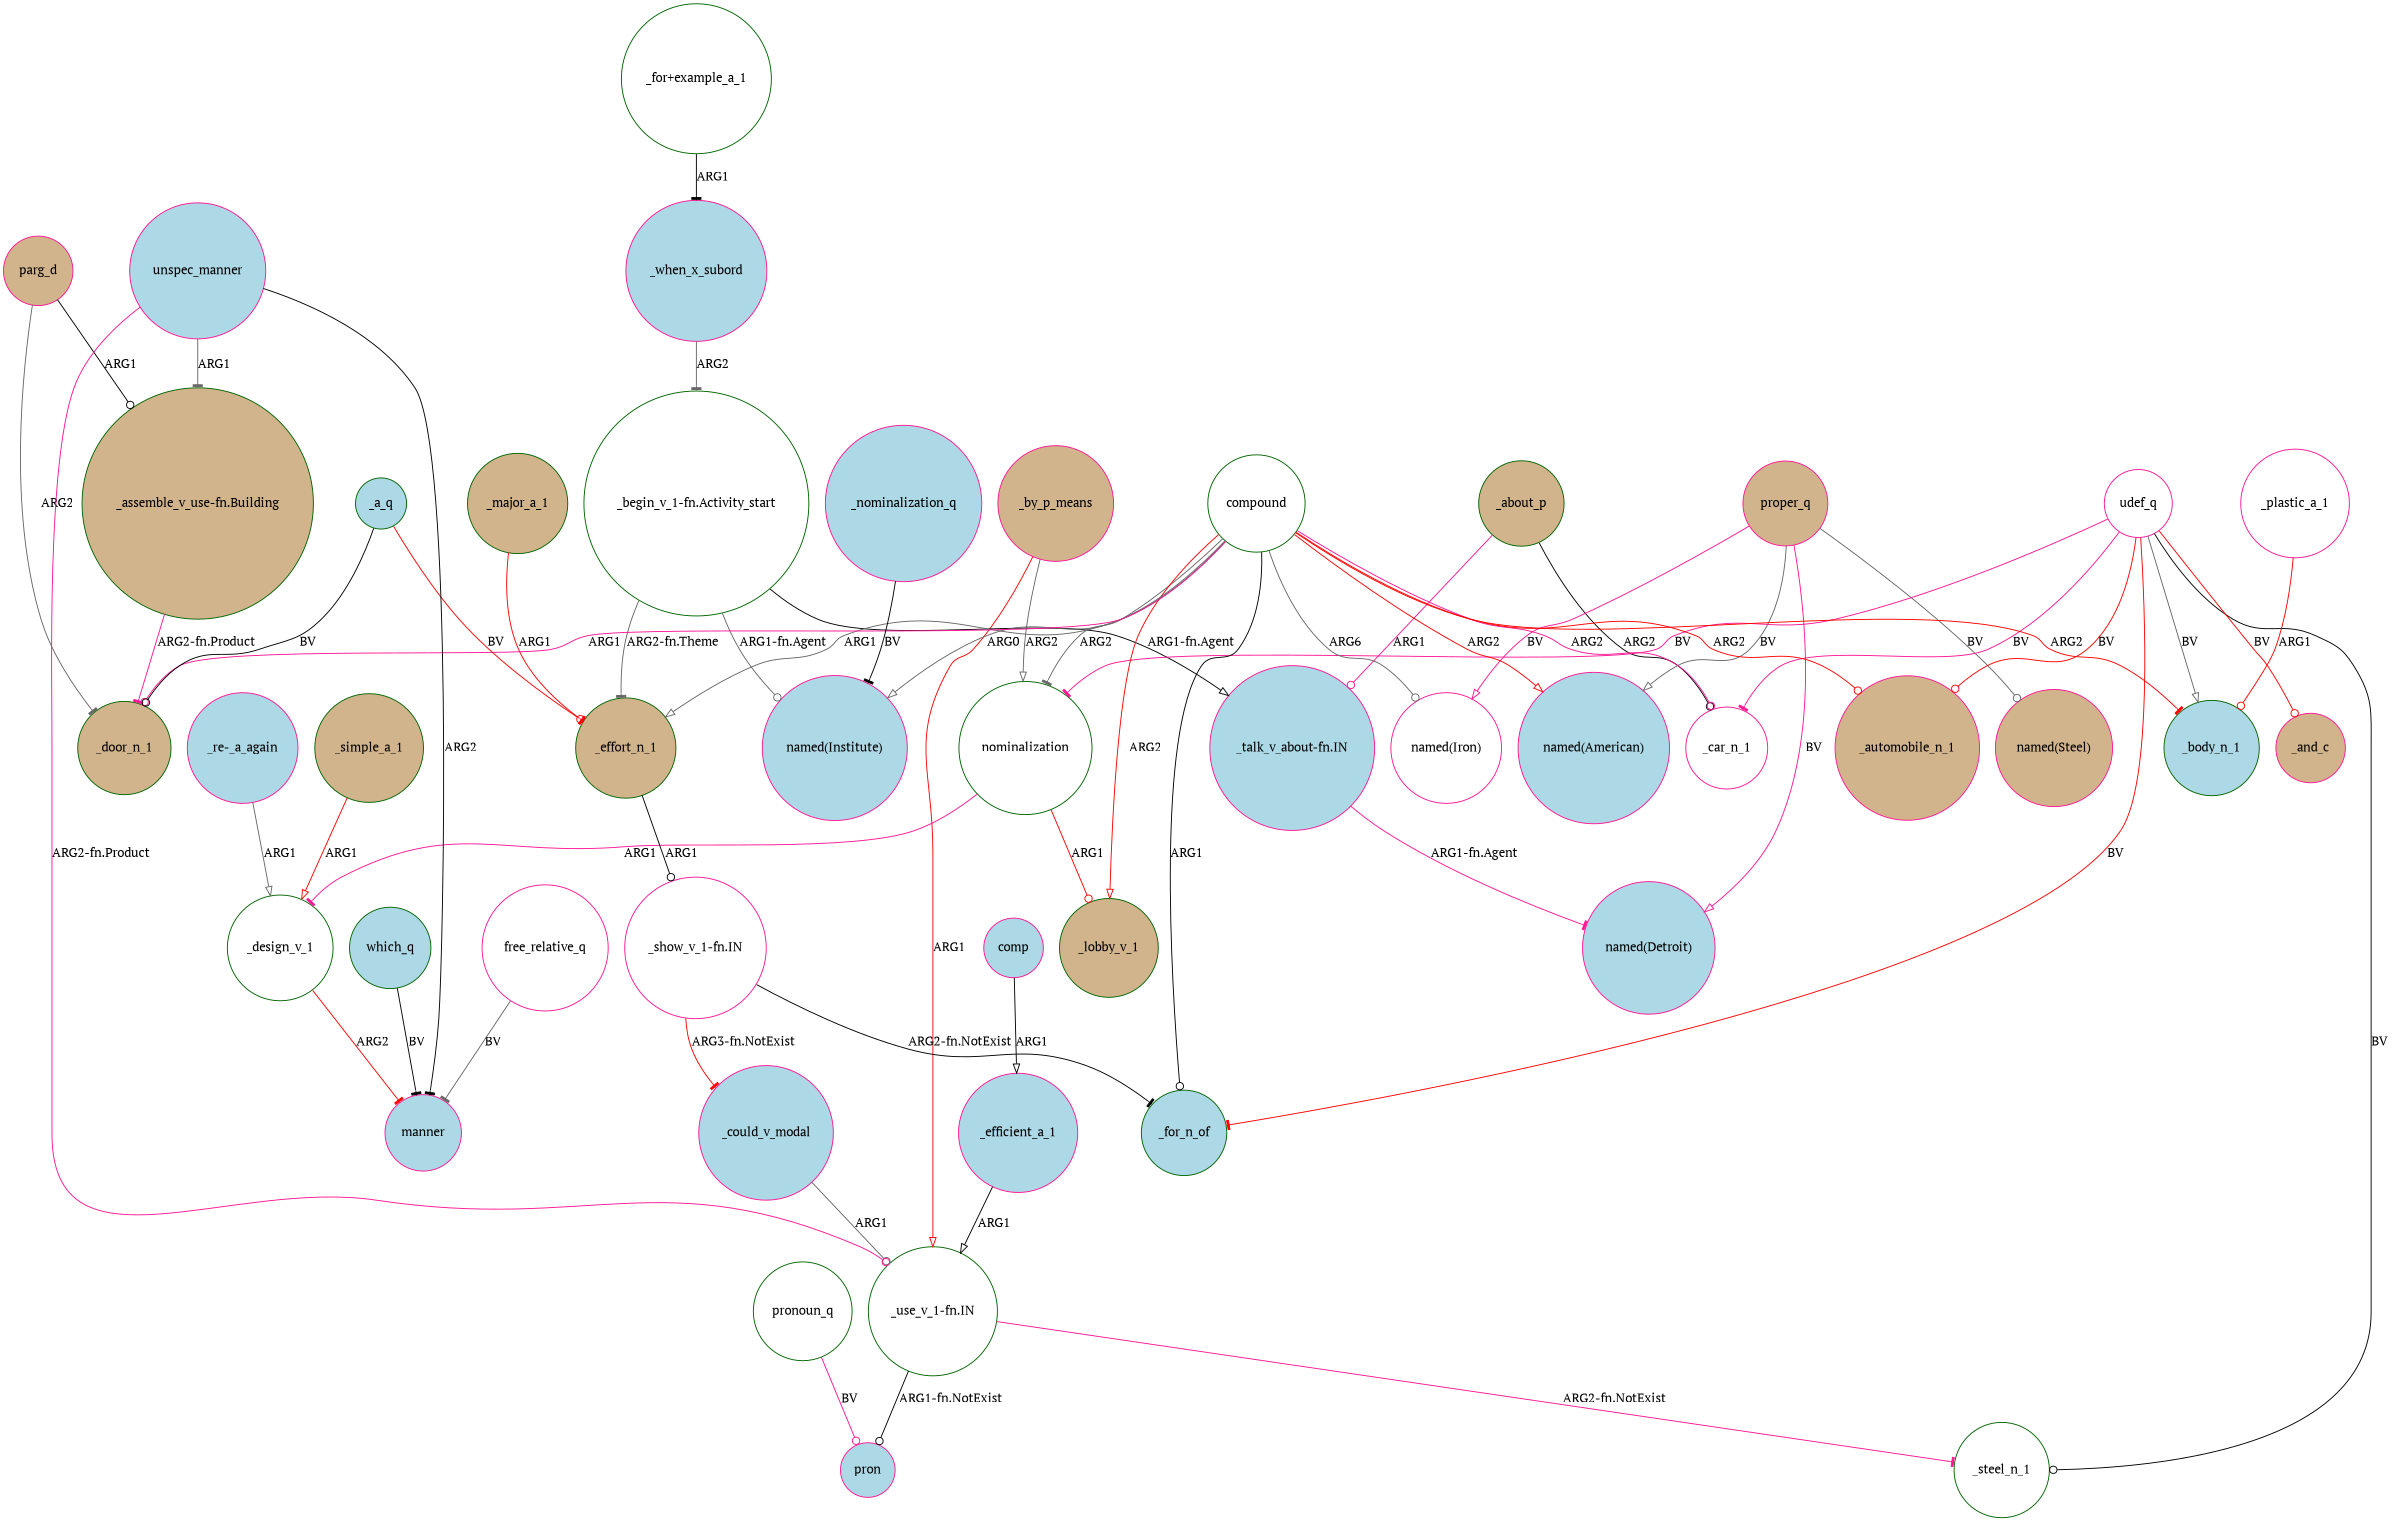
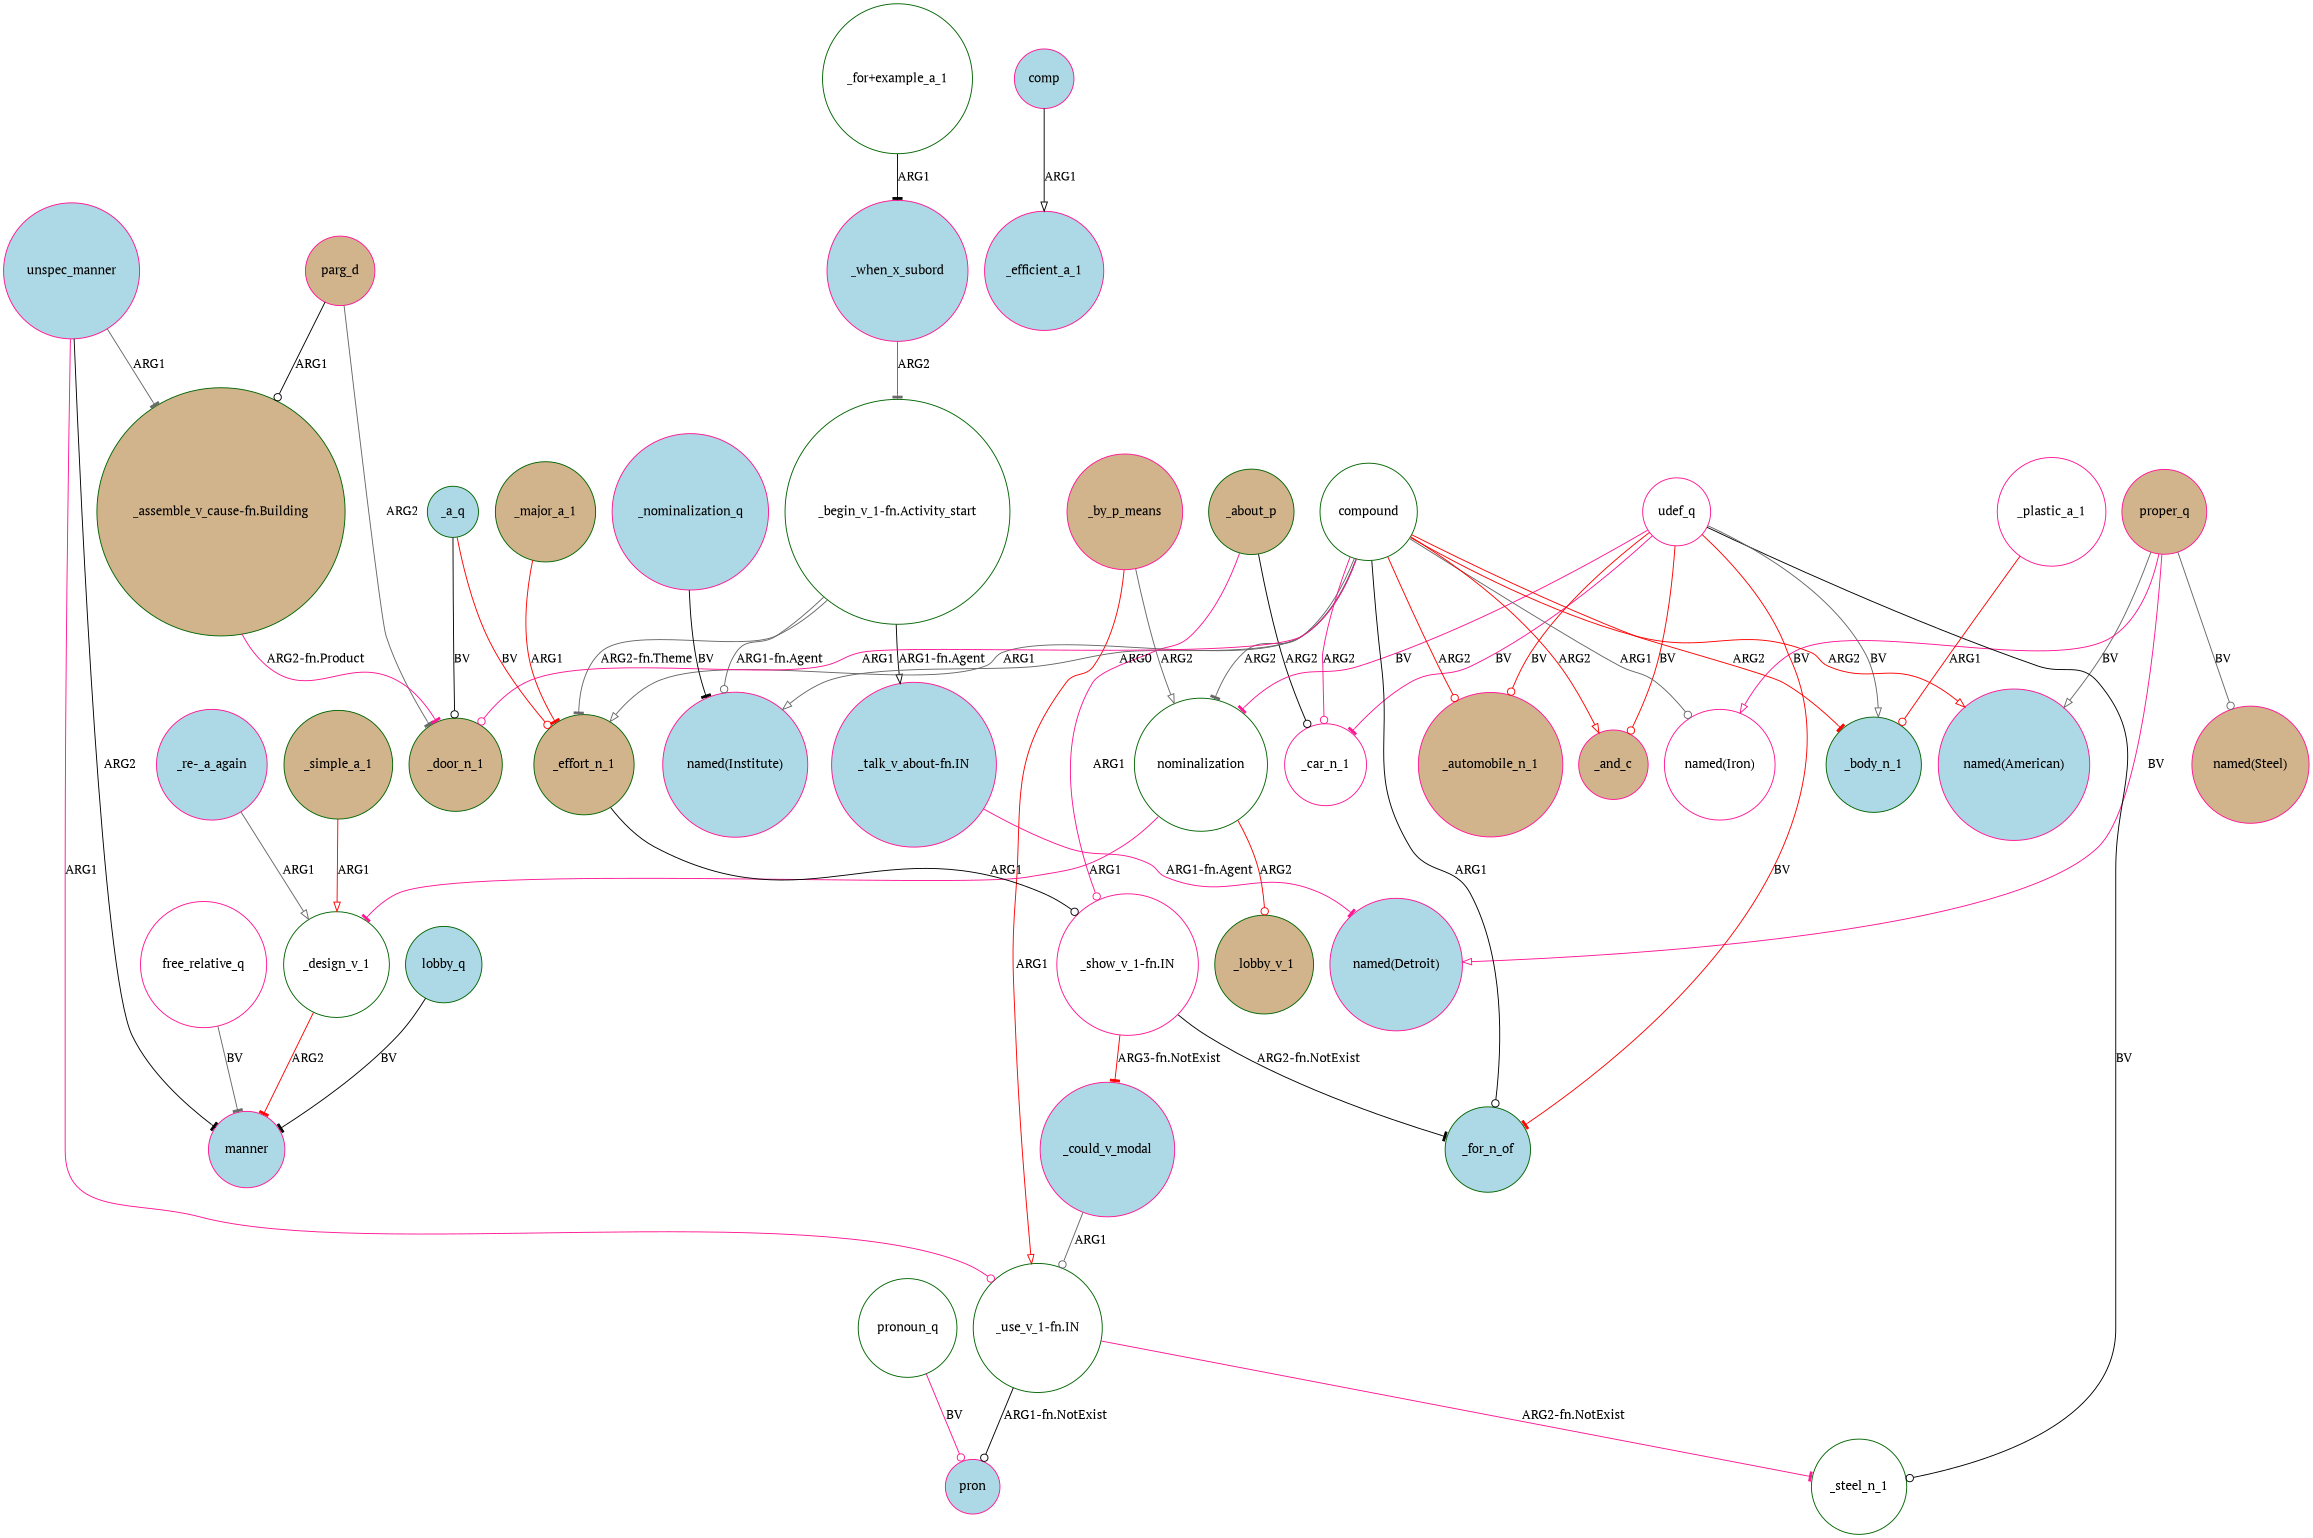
node "_assemble_v_use-fn.Building": label "_assemble_v_use-fn.Building" -> "_assemble_v_cause-fn.Building"
edge "_about_p" -> "_talk_v_about-fn.IN": now "_about_p" -> "_show_v_1-fn.IN"
edge "compound" -> "named(Iron)": label "ARG6" -> "ARG1"
edge "compound" -> "_lobby_v_1": now "compound" -> "_and_c"
edge "unspec_manner" -> "_use_v_1-fn.IN": label "ARG2-fn.Product" -> "ARG1"
edge "nominalization" -> "_lobby_v_1": label "ARG1" -> "ARG2"
node "which_q": label "which_q" -> "lobby_q"
edge "_efficient_a_1" -> "_use_v_1-fn.IN": removed, label "ARG1"
